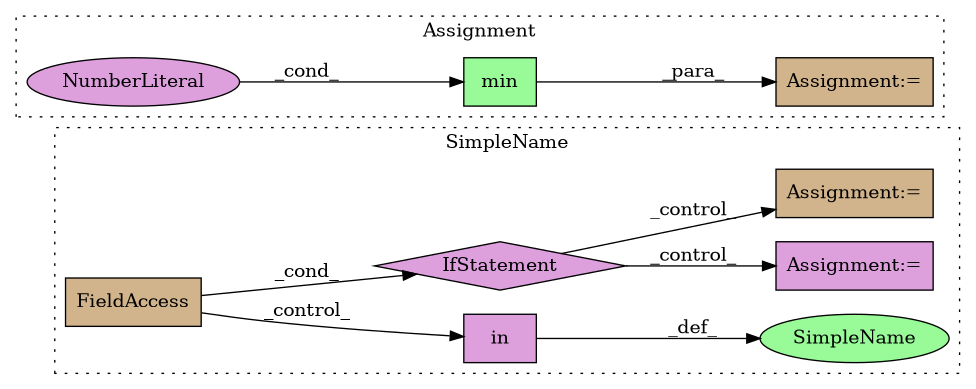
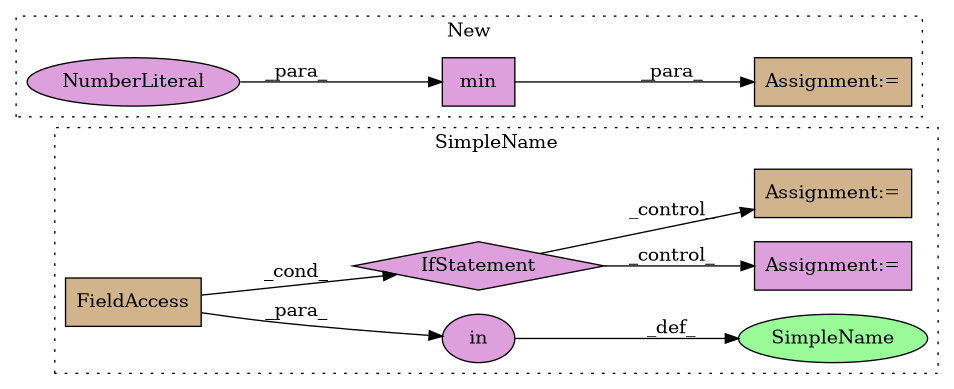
cluster "Assignment": label "Assignment" -> "New"
edge "NumberLiteral" -> "min": label "_cond_" -> "_para_"
node "min": fillcolor palegreen -> plum
edge "FieldAccess" -> "in": label "_control_" -> "_para_"
node "in": shape box -> ellipse
